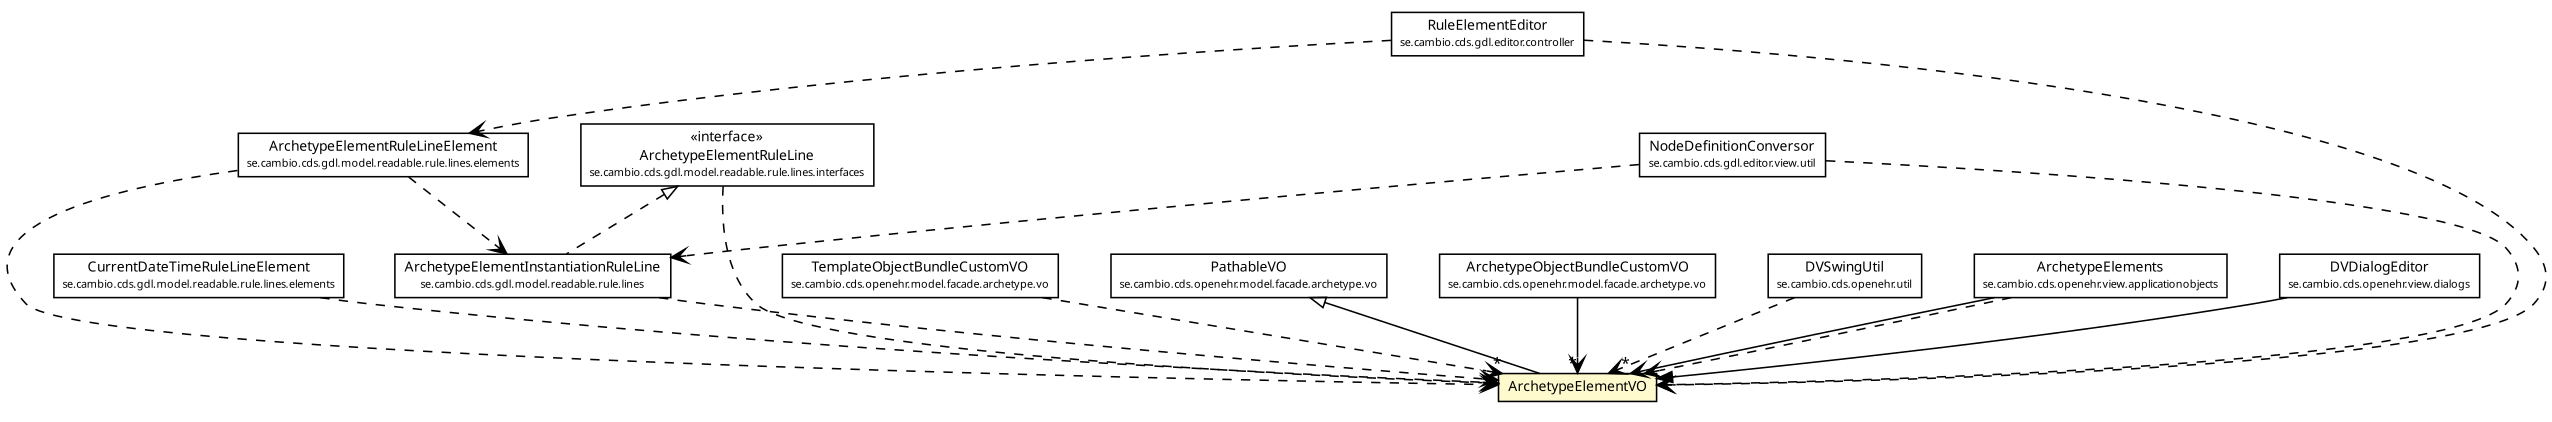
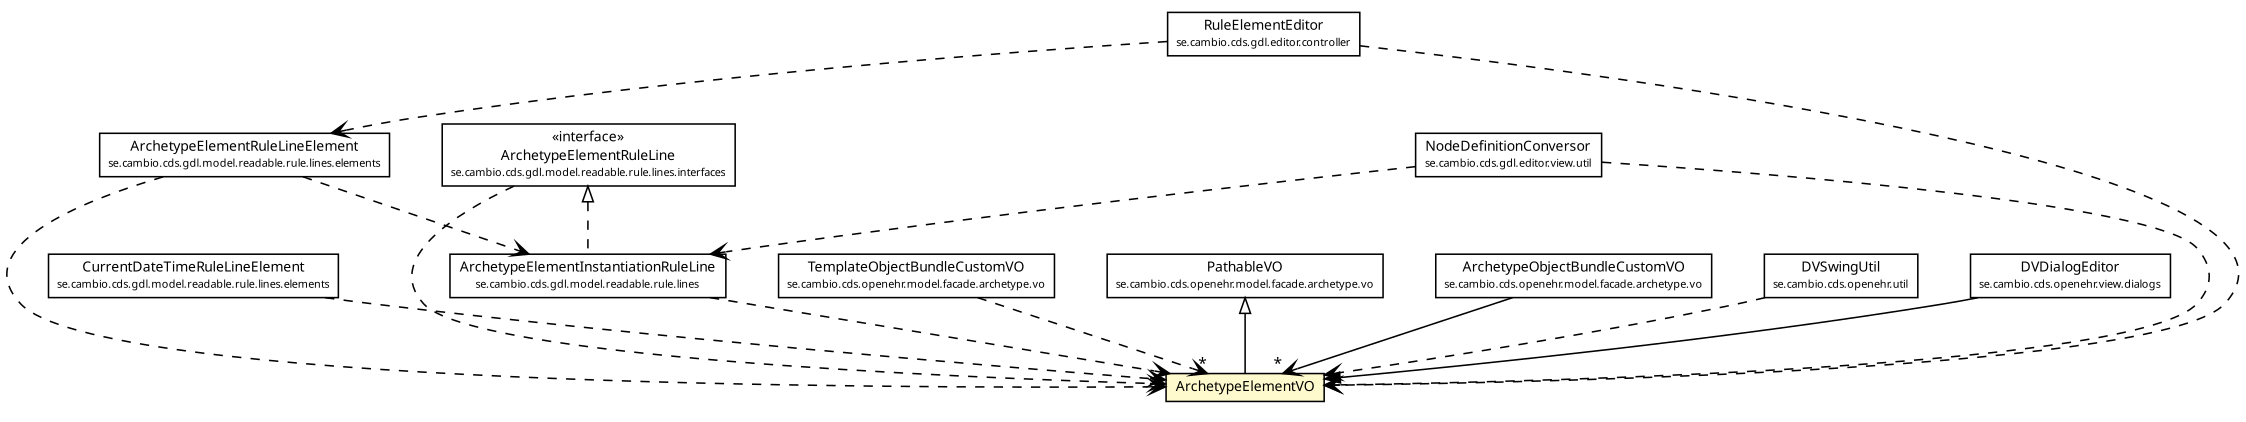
node "ArchetypeElements": removed
